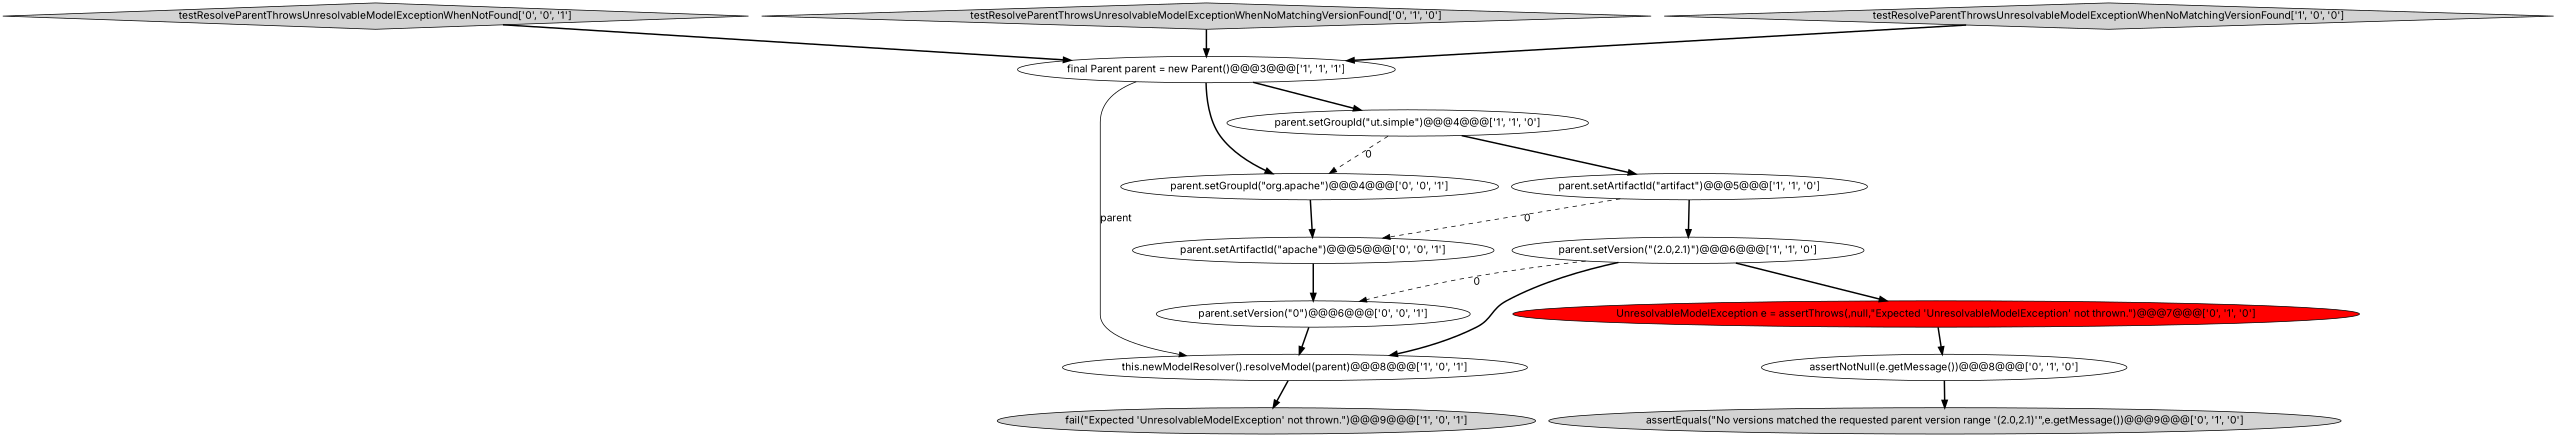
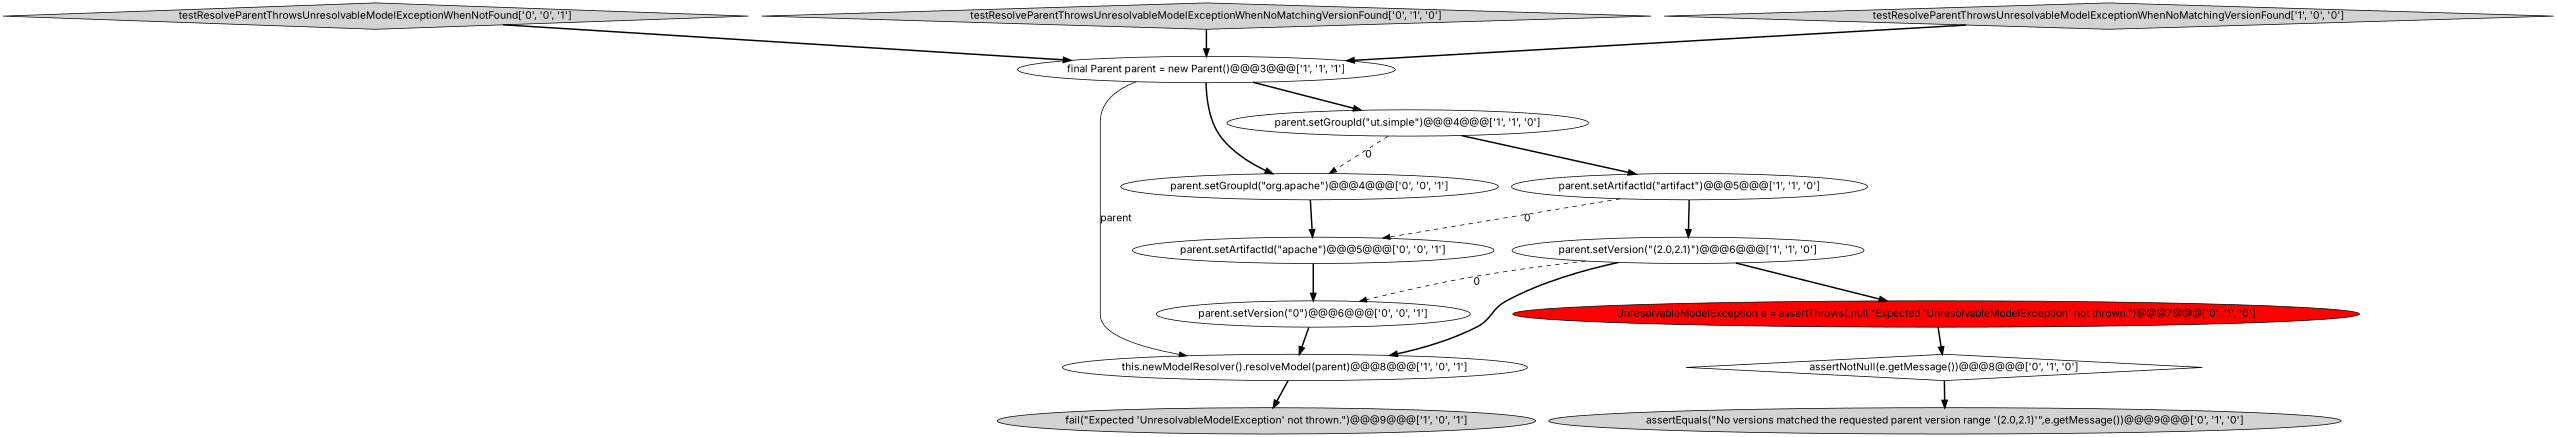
node "assertNotNull(e.getMessage())@@@8@@@['0', '1', '0']": shape ellipse -> diamond
